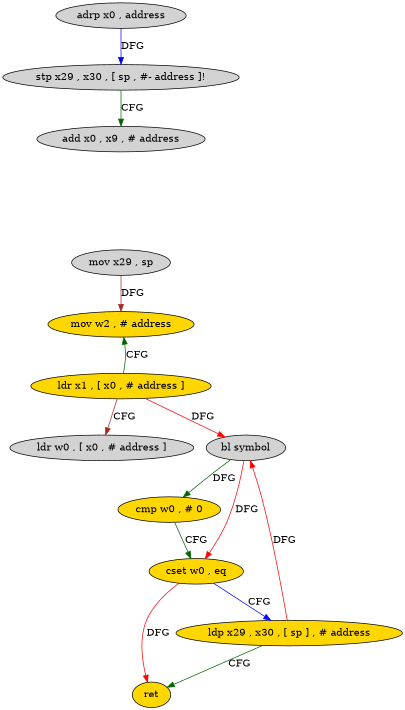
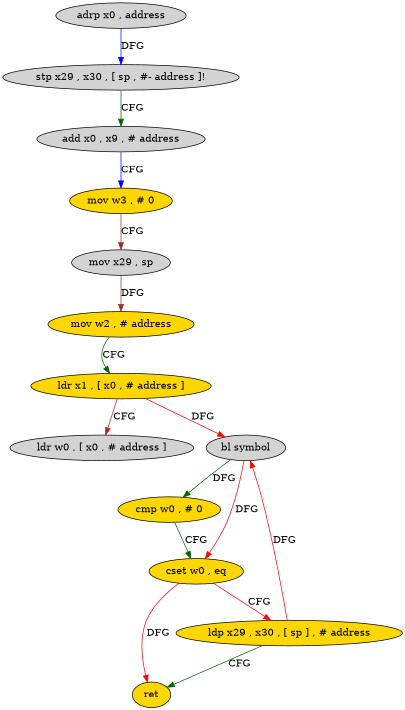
node "mov w3 , # 0": added
edge "ldr x1 , [ x0 , # address ]" -> "mov w2 , # address": reversed
edge "cset w0 , eq" -> "ldp x29 , x30 , [ sp ] , # address": color blue -> red
